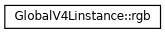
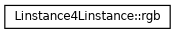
node "GlobalV4Linstance::rgb": label "GlobalV4Linstance::rgb" -> "Linstance4Linstance::rgb"
